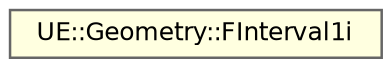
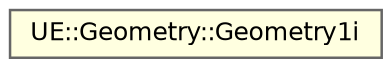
node "UE::Geometry::FInterval1i": label "UE::Geometry::FInterval1i" -> "UE::Geometry::Geometry1i"
